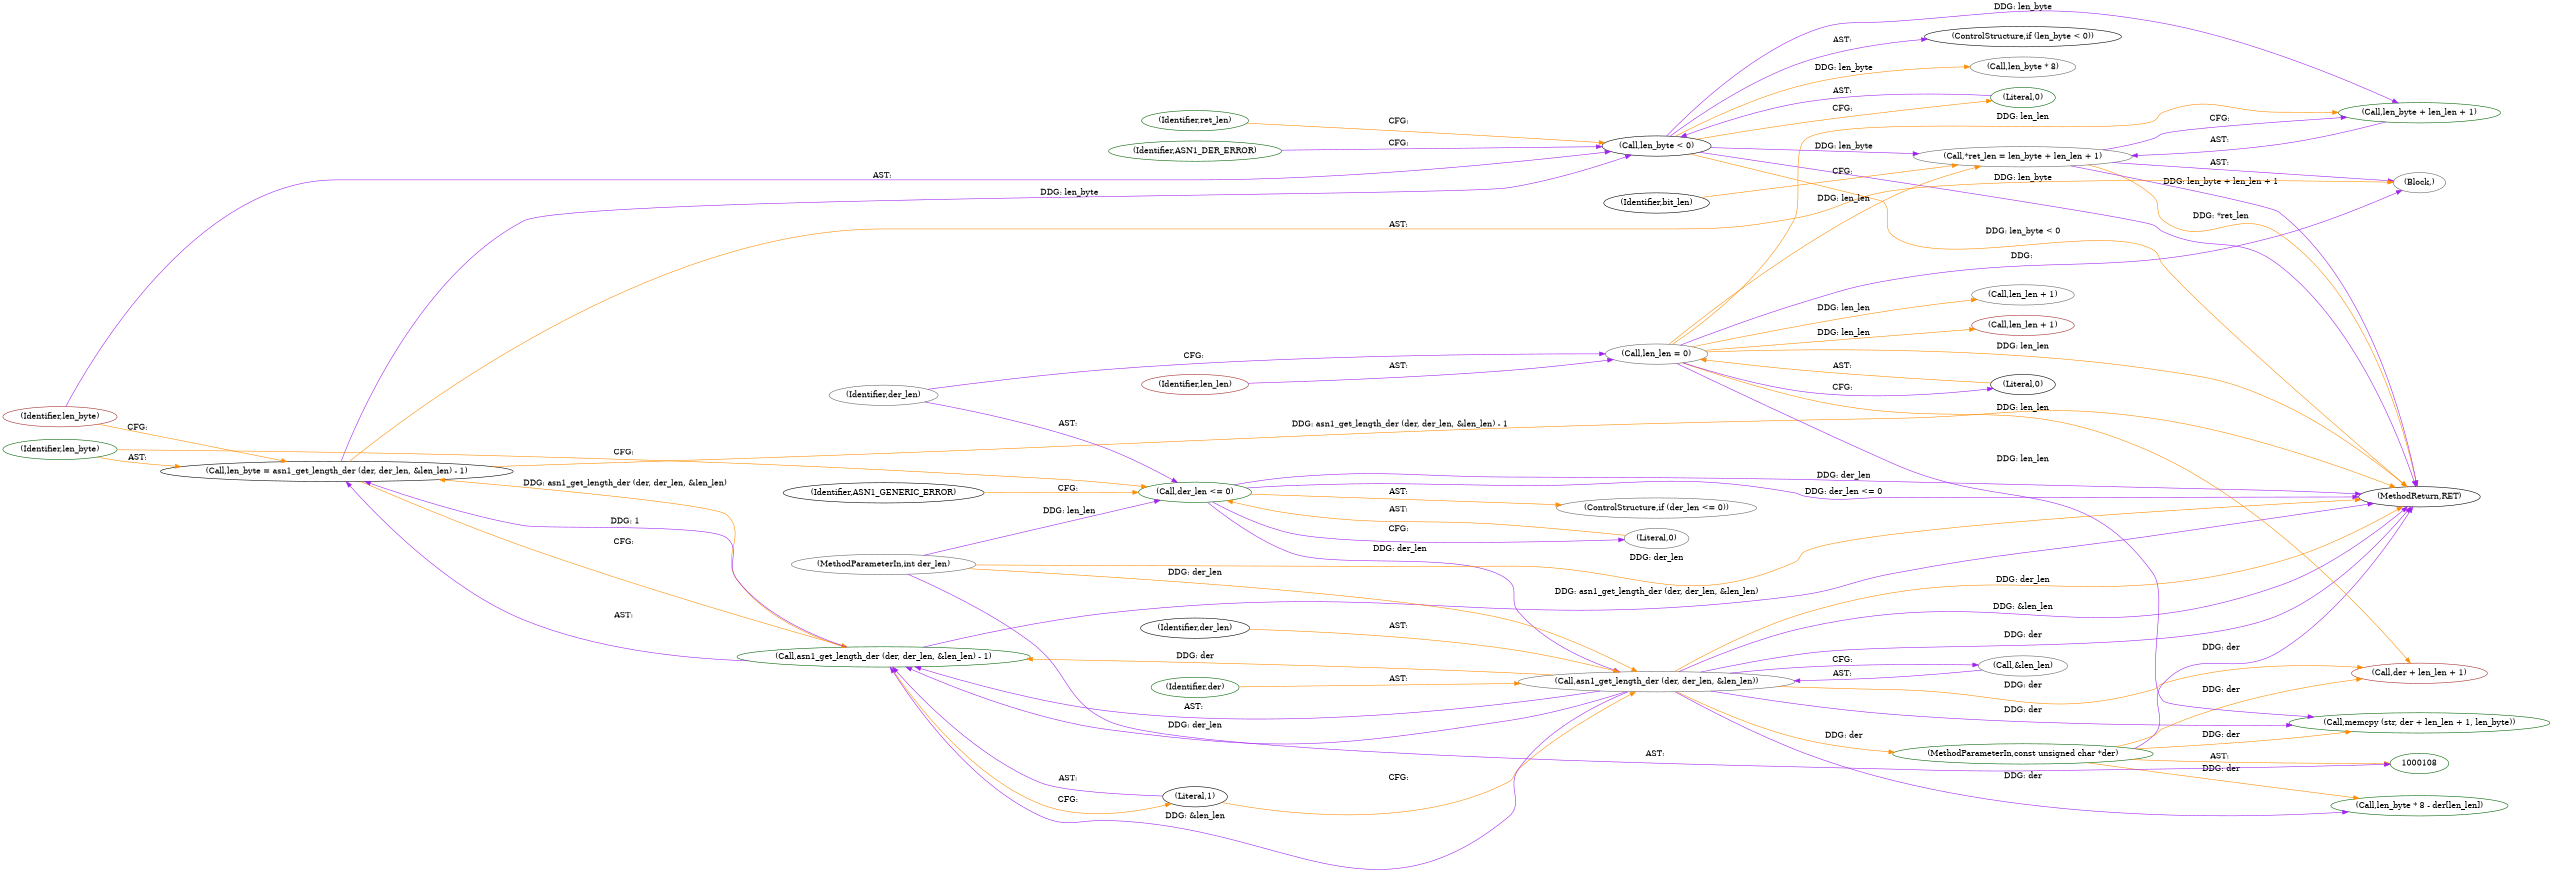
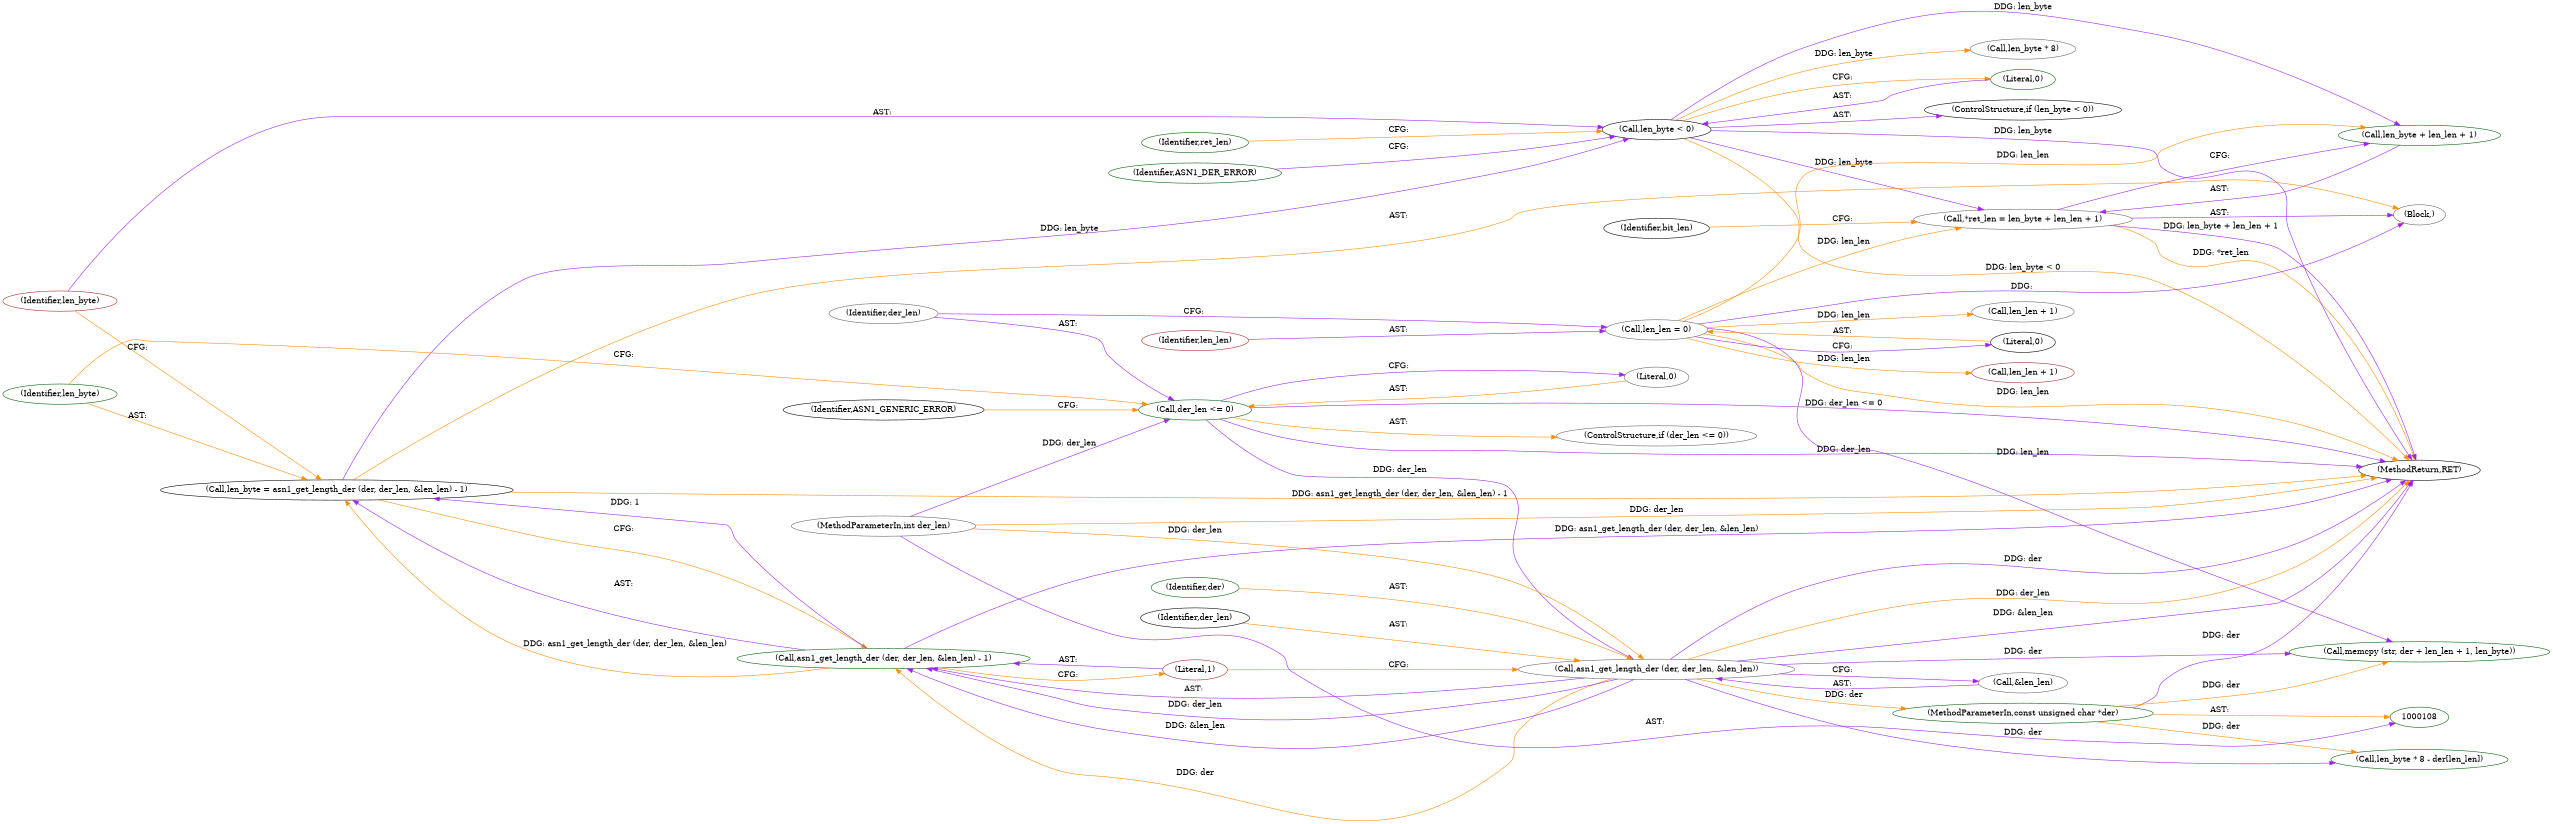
edge "(MethodParameterIn,int der_len)" -> "(Call,der_len <= 0)": label "DDG: len_len" -> "DDG: der_len"
node "(Call,der + len_len + 1)": removed
node "(Literal,1)": color black -> brown
